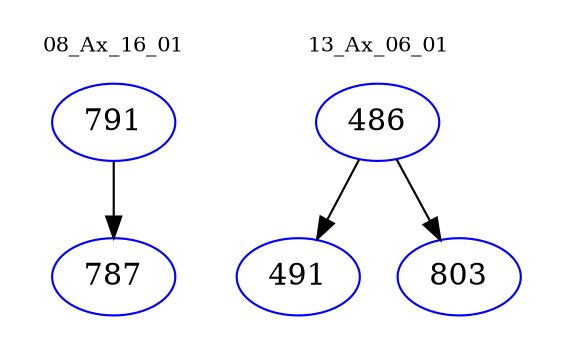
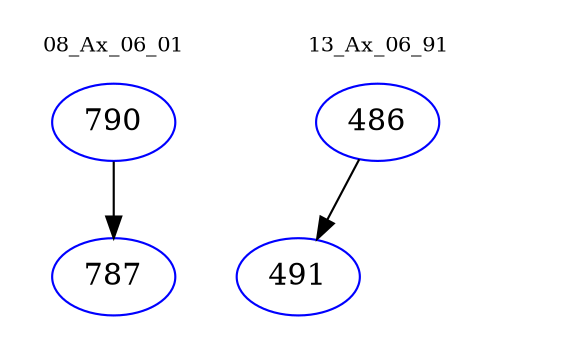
cluster "08_Ax_16_01": label "08_Ax_16_01" -> "08_Ax_06_01"
cluster "13_Ax_06_01": label "13_Ax_06_01" -> "13_Ax_06_91"
node "791": label "791" -> "790"
node "803": removed
